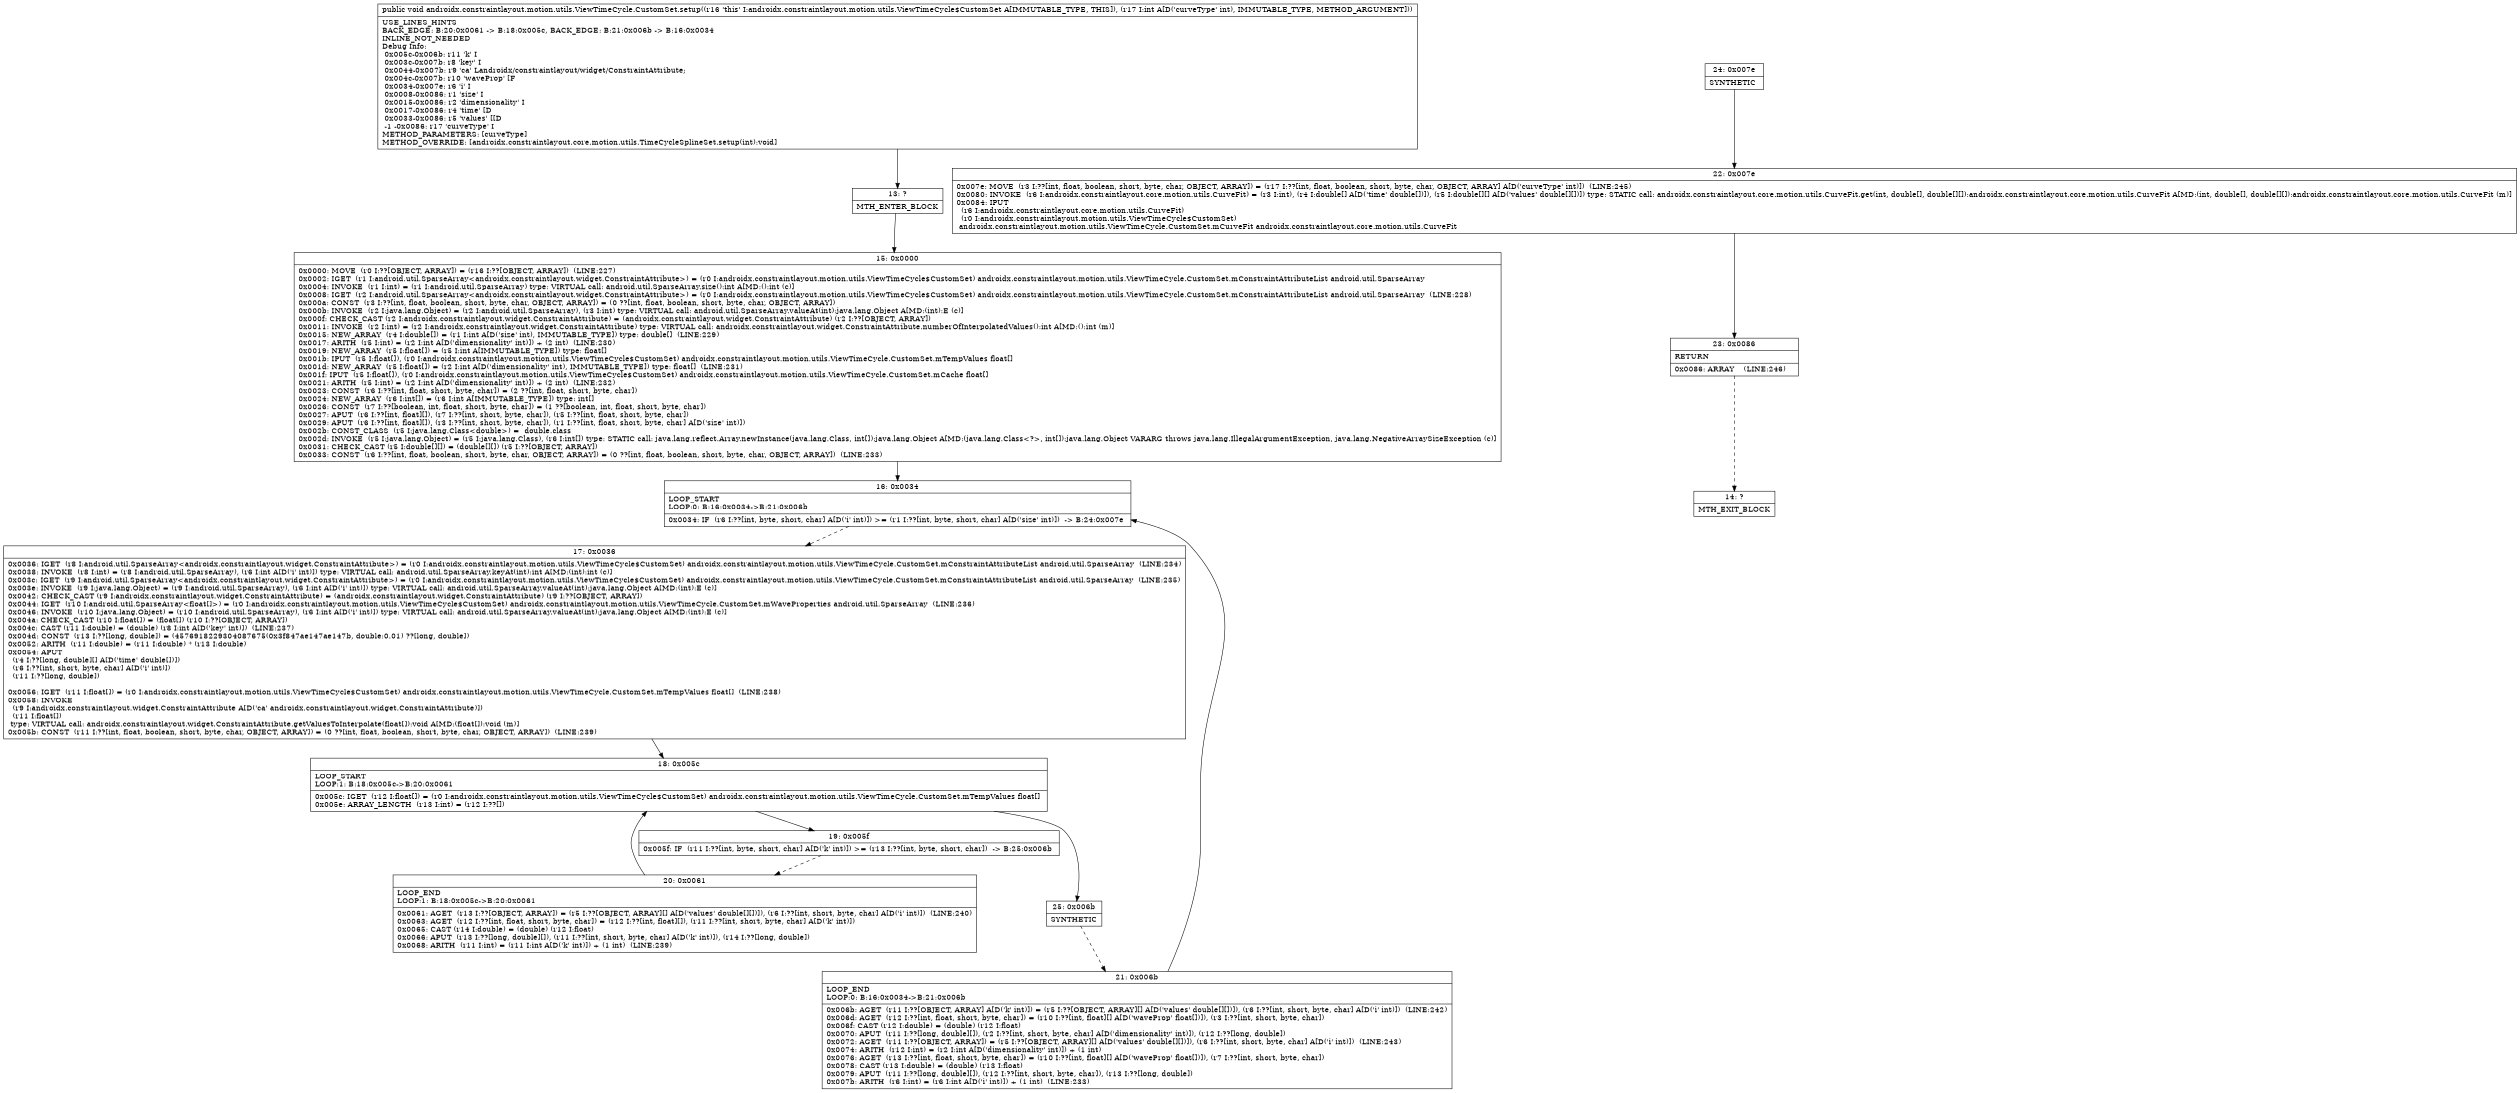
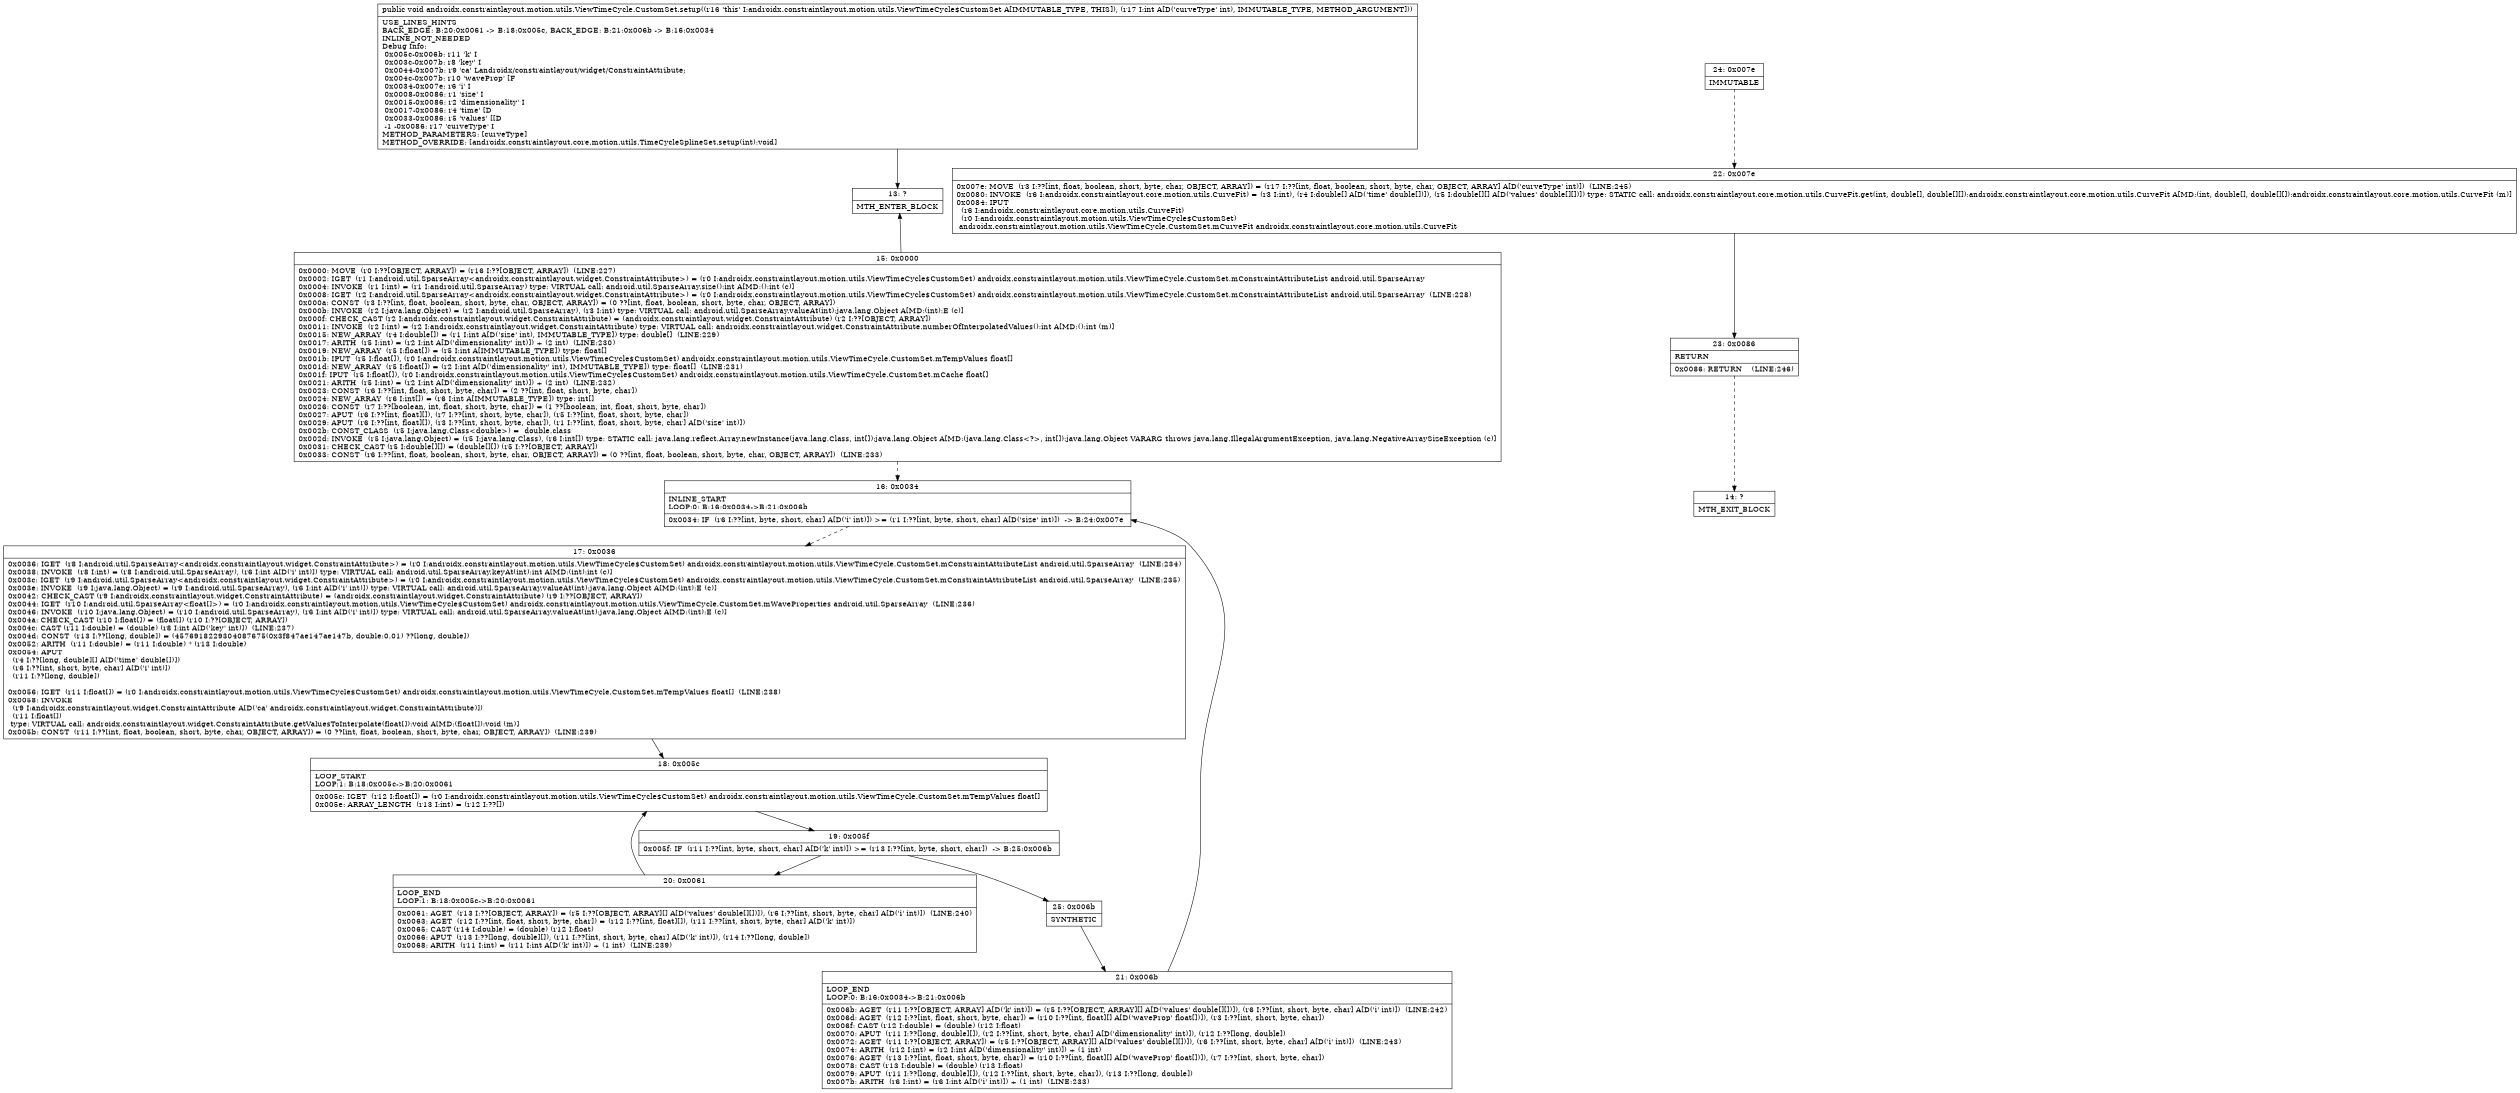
node "24: 0x007e": text "SYNTHETIC" -> "IMMUTABLE"
edge "24: 0x007e" -> "22: 0x007e": style solid -> dashed
edge "13: ?" -> "15: 0x0000": reversed
node "23: 0x0086": text "0x0086: ARRAY    (LINE:246)" -> "0x0086: RETURN    (LINE:246)"
edge "15: 0x0000" -> "16: 0x0034": style solid -> dashed
node "16: 0x0034": text "LOOP_START" -> "INLINE_START"
edge "18: 0x005c" -> "25: 0x006b": now "19: 0x005f" -> "25: 0x006b"
edge "19: 0x005f" -> "20: 0x0061": style dashed -> solid
edge "25: 0x006b" -> "21: 0x006b": style dashed -> solid
